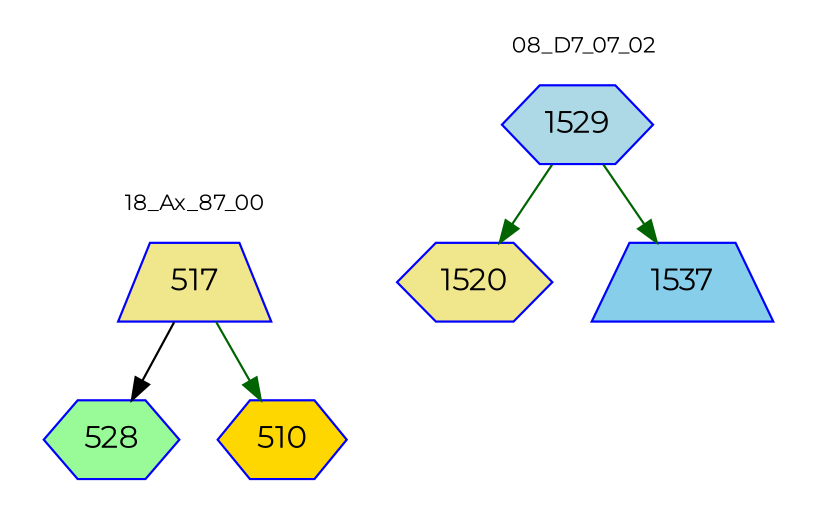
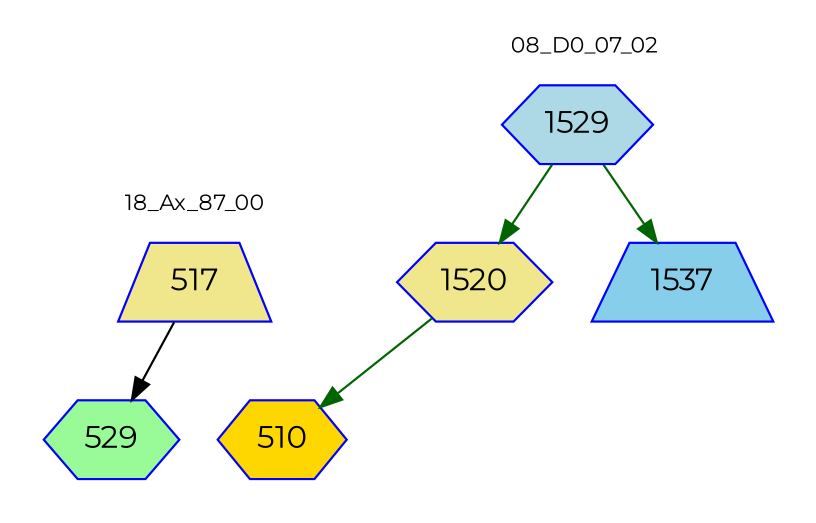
cluster "08_D7_07_02": label "08_D7_07_02" -> "08_D0_07_02"
edge "517" -> "510": now "1520" -> "510"
node "528": label "528" -> "529"
